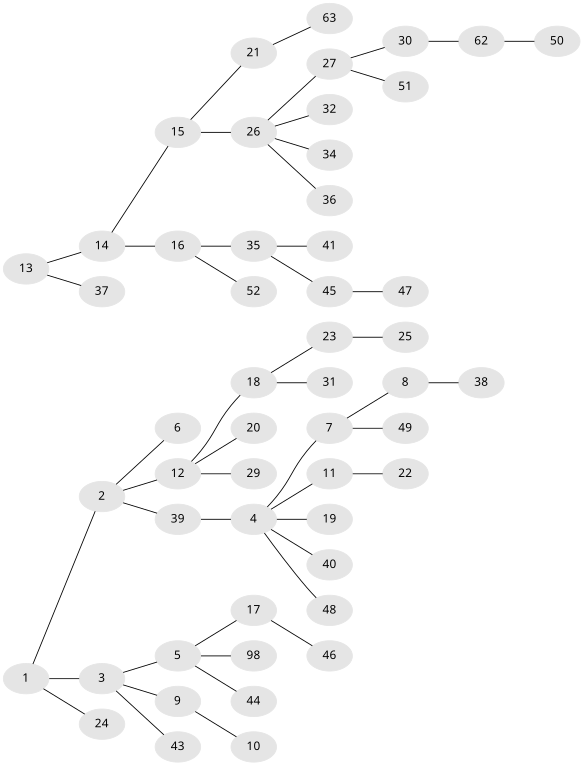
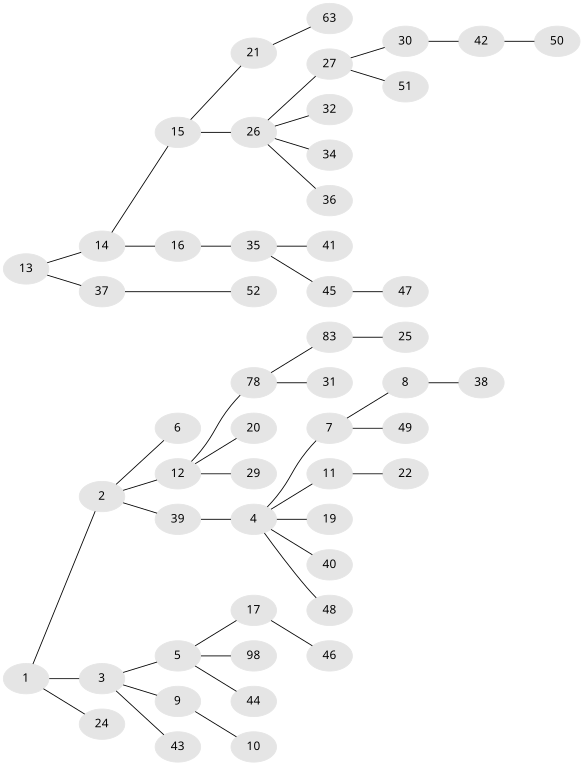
node "62": label "62" -> "42"
edge "16" -- "52": now "37" -- "52"
node "23": label "23" -> "83"
node "18": label "18" -> "78"
